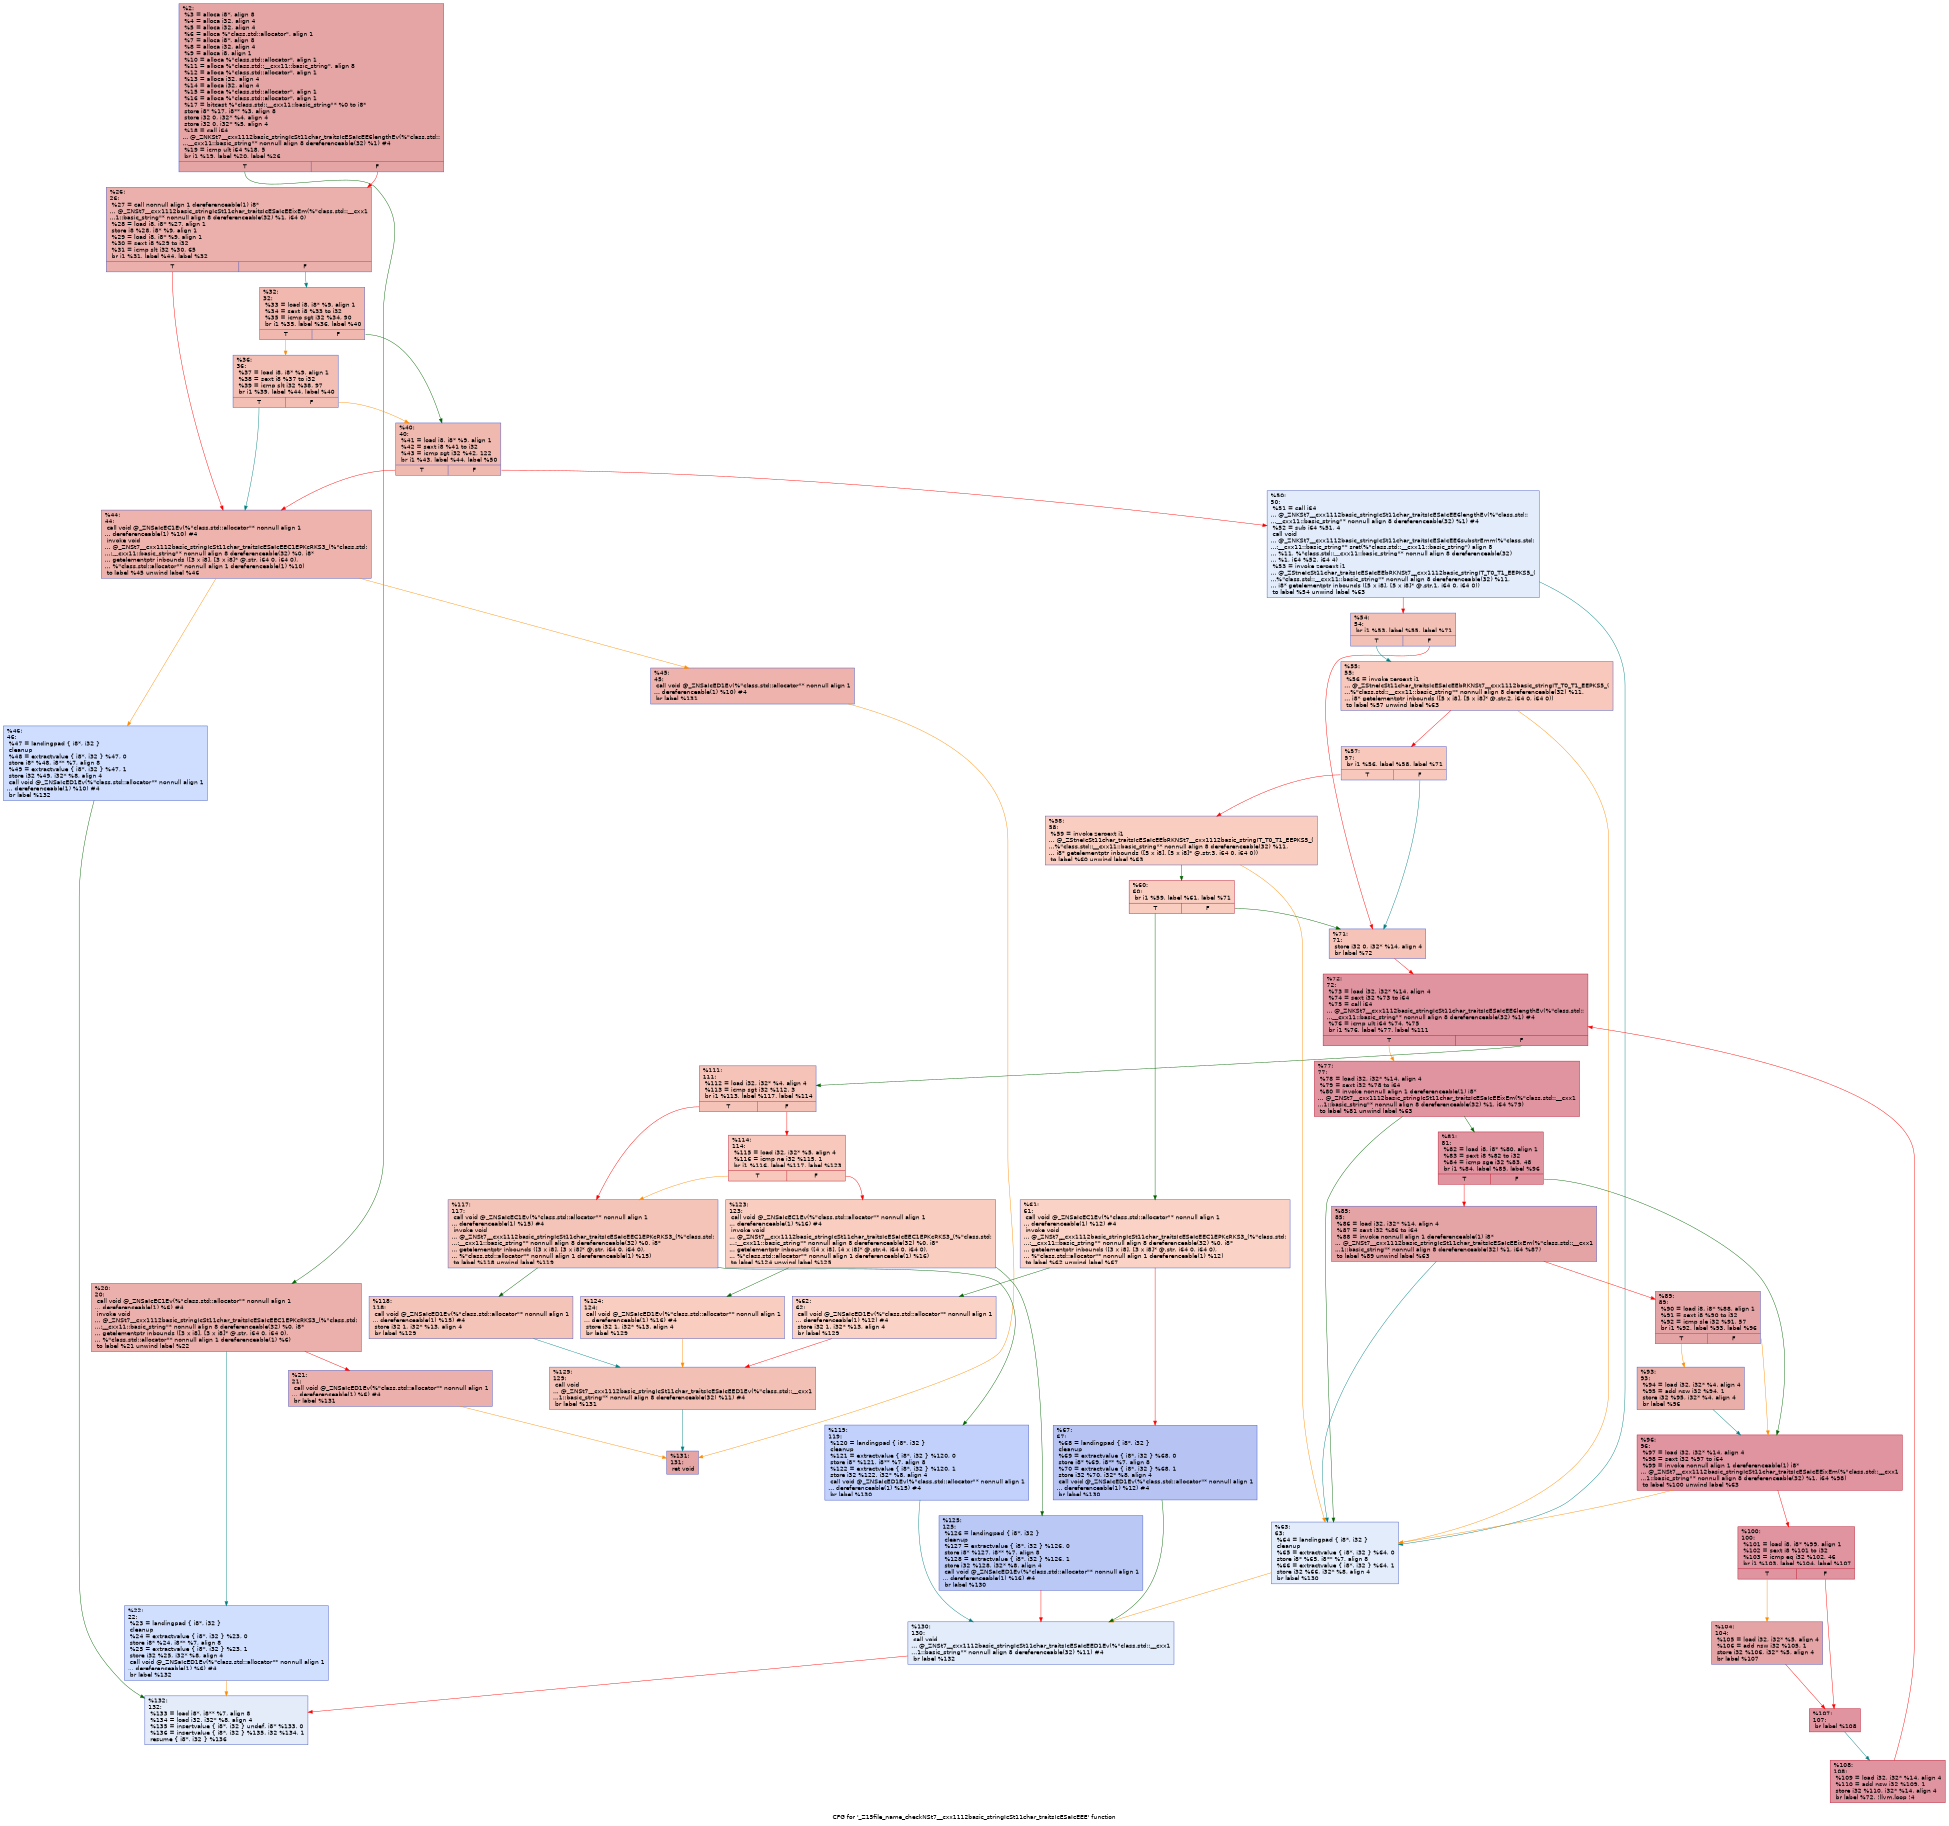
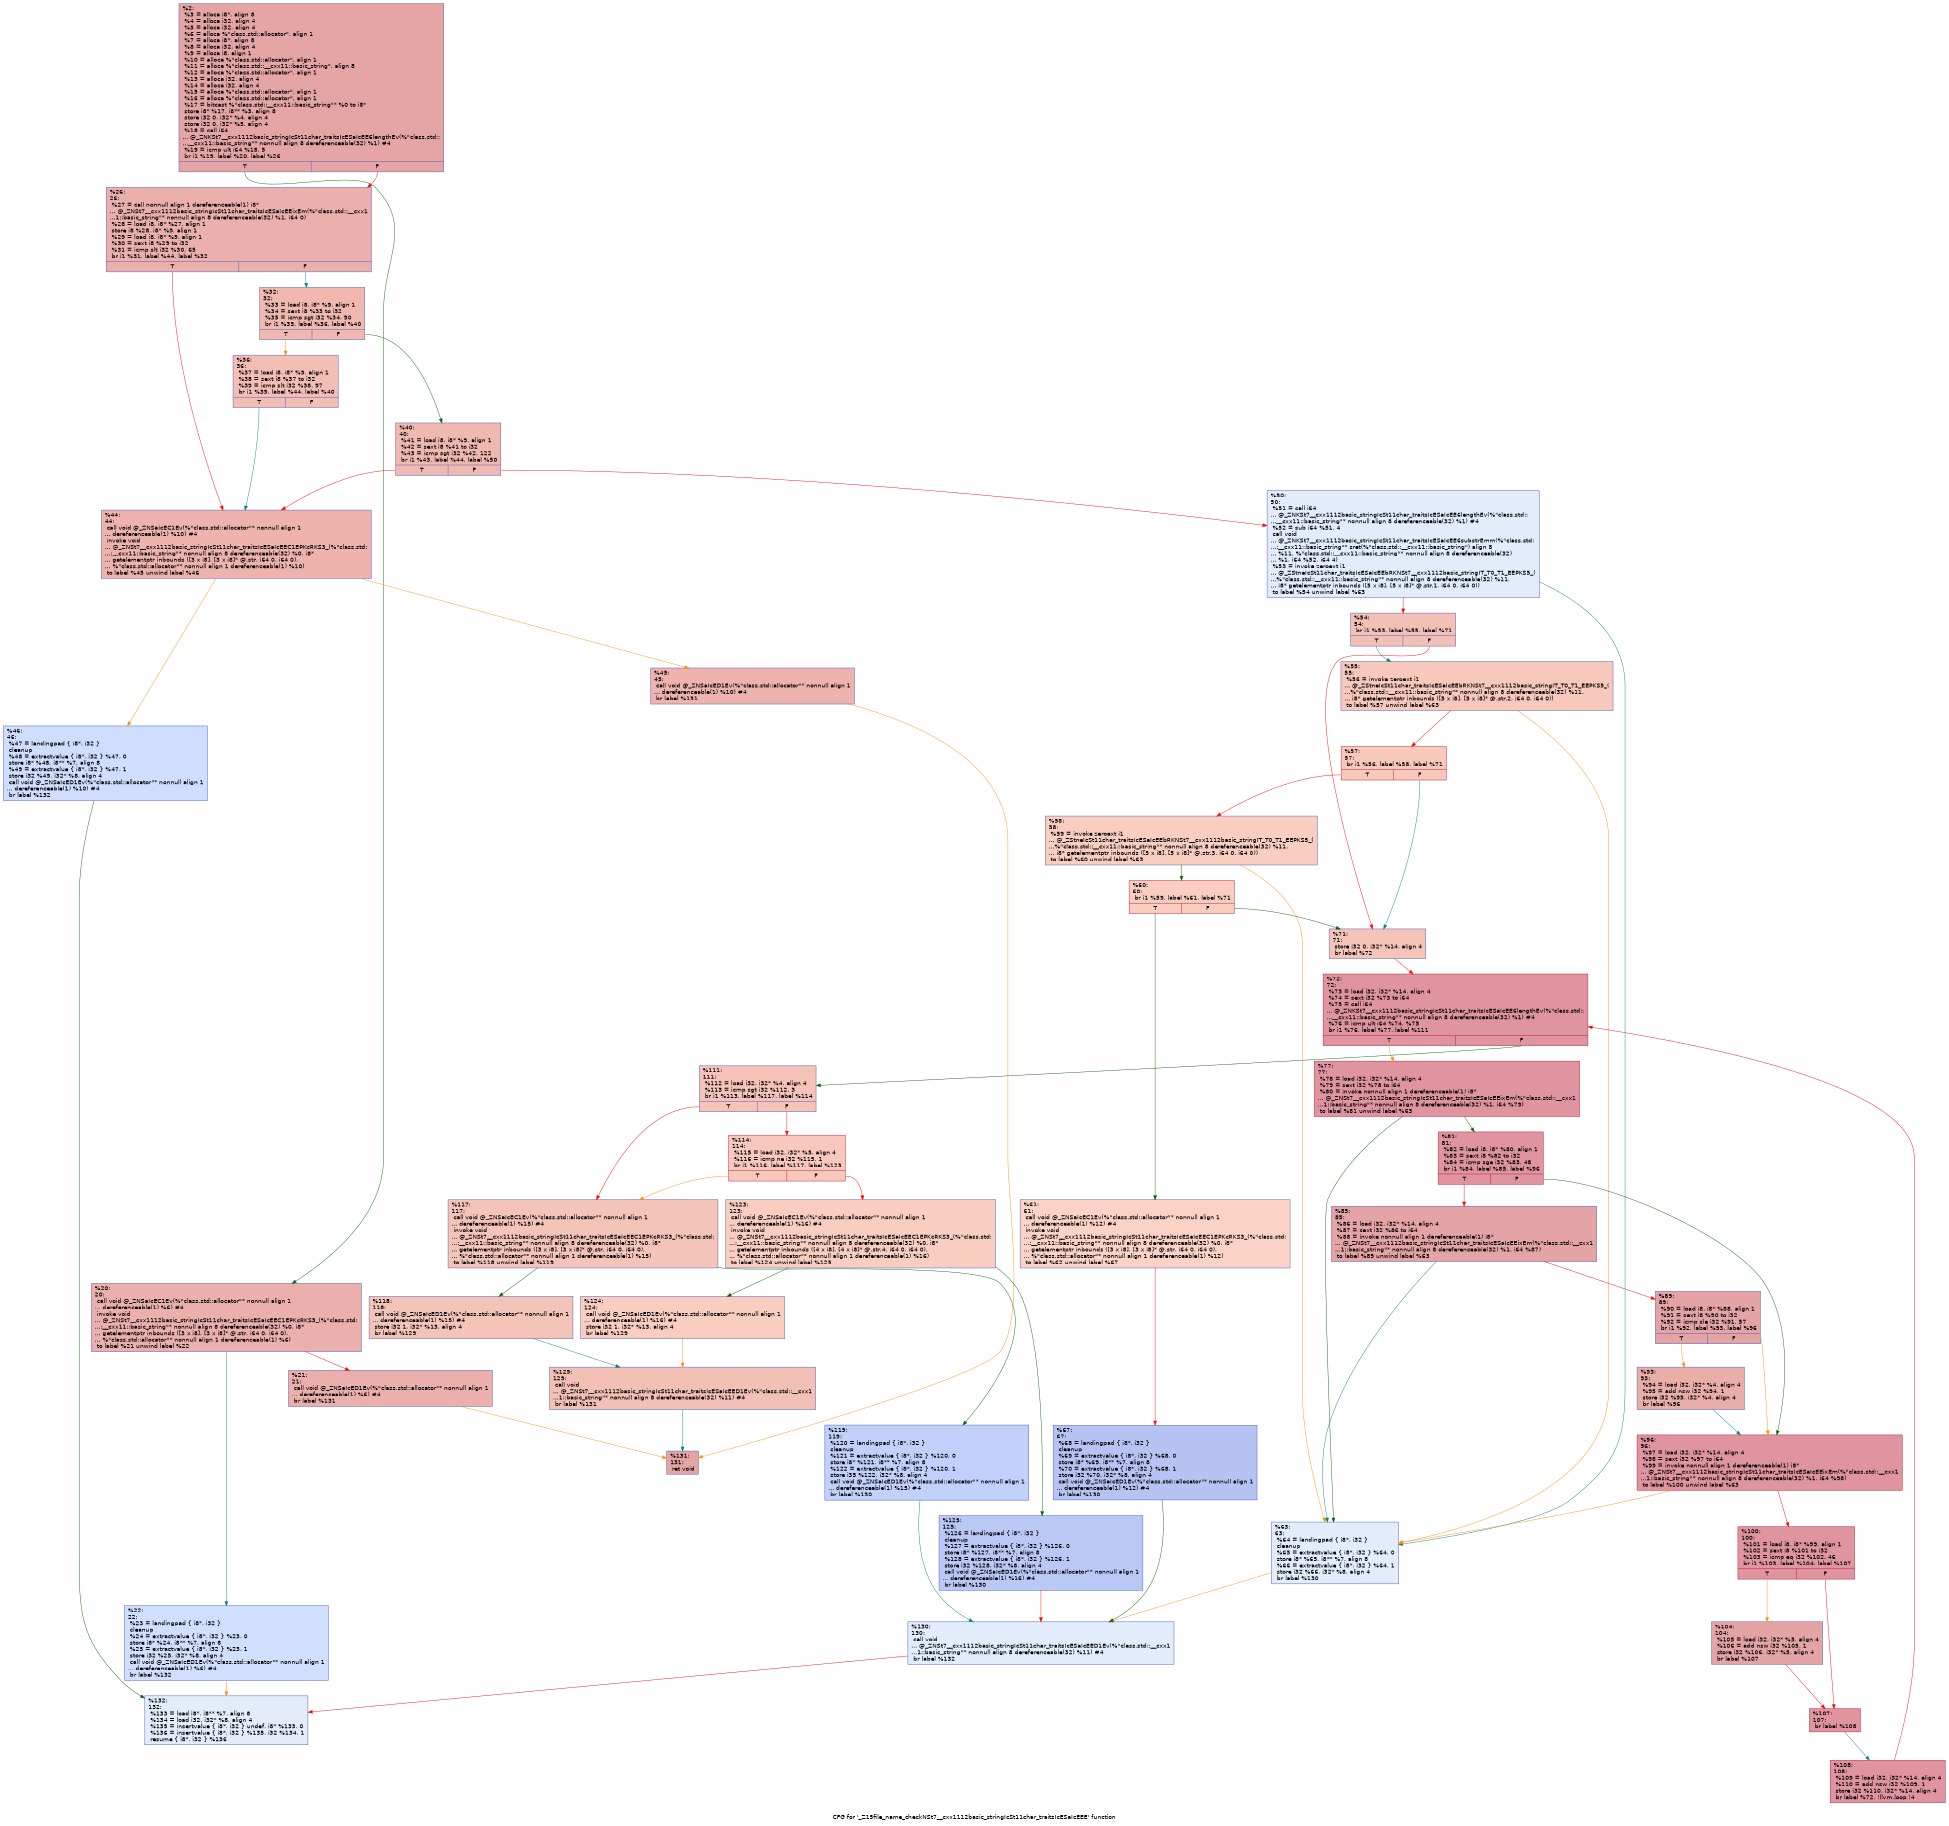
edge "%36:" -> "%40:": removed
node "%57:": color #3d50c3ff -> #b70d28ff
node "%62:": removed
node "%119:": text "store i32 %122, i32* %8, align 4" -> "store i35 %122, i32* %8, align 4"
